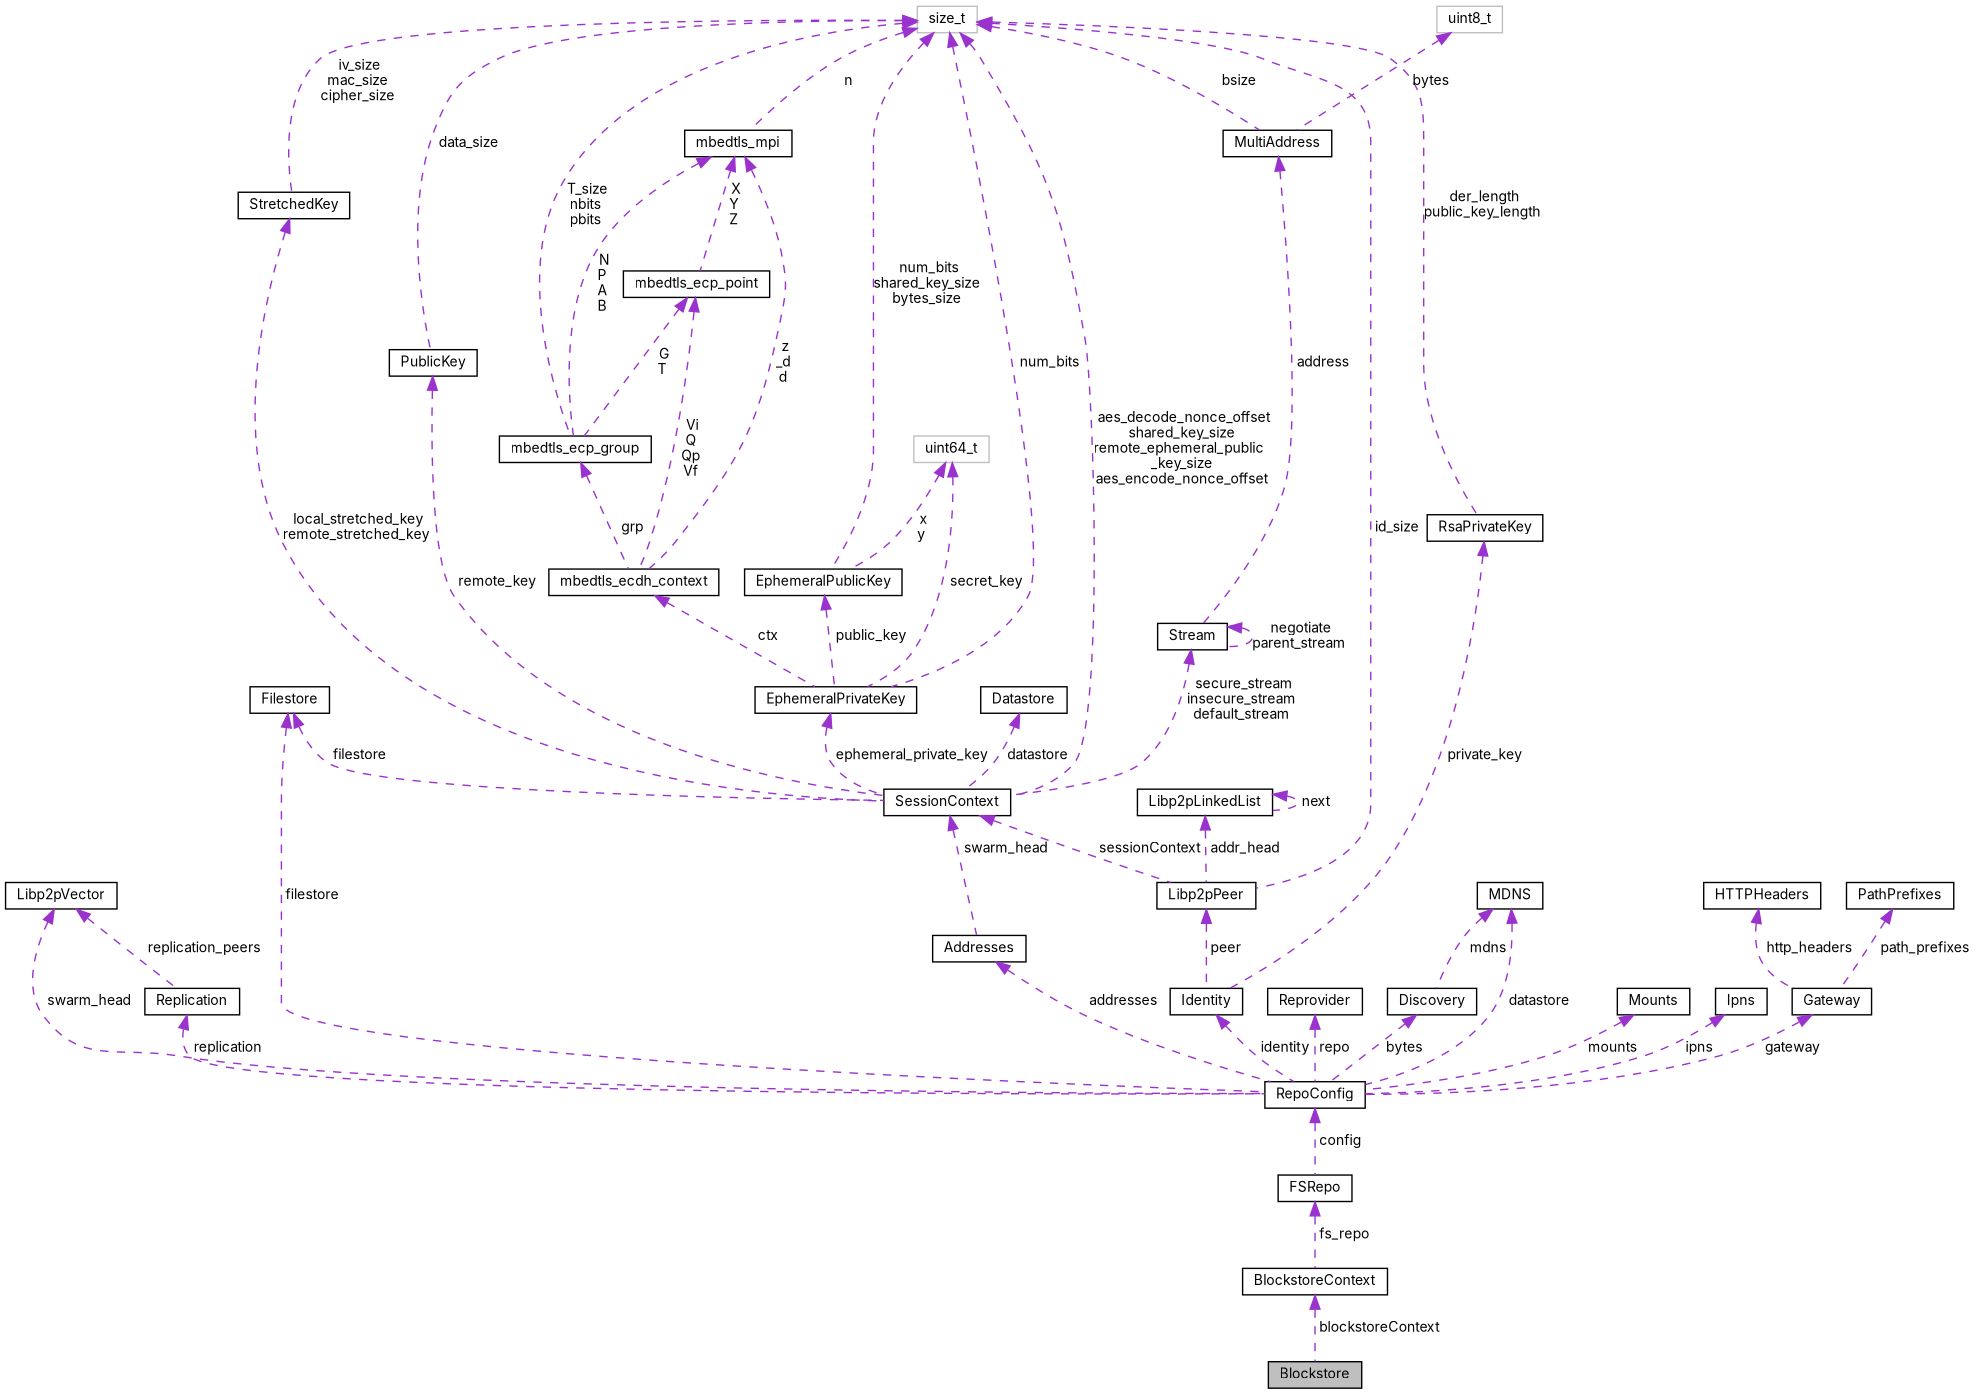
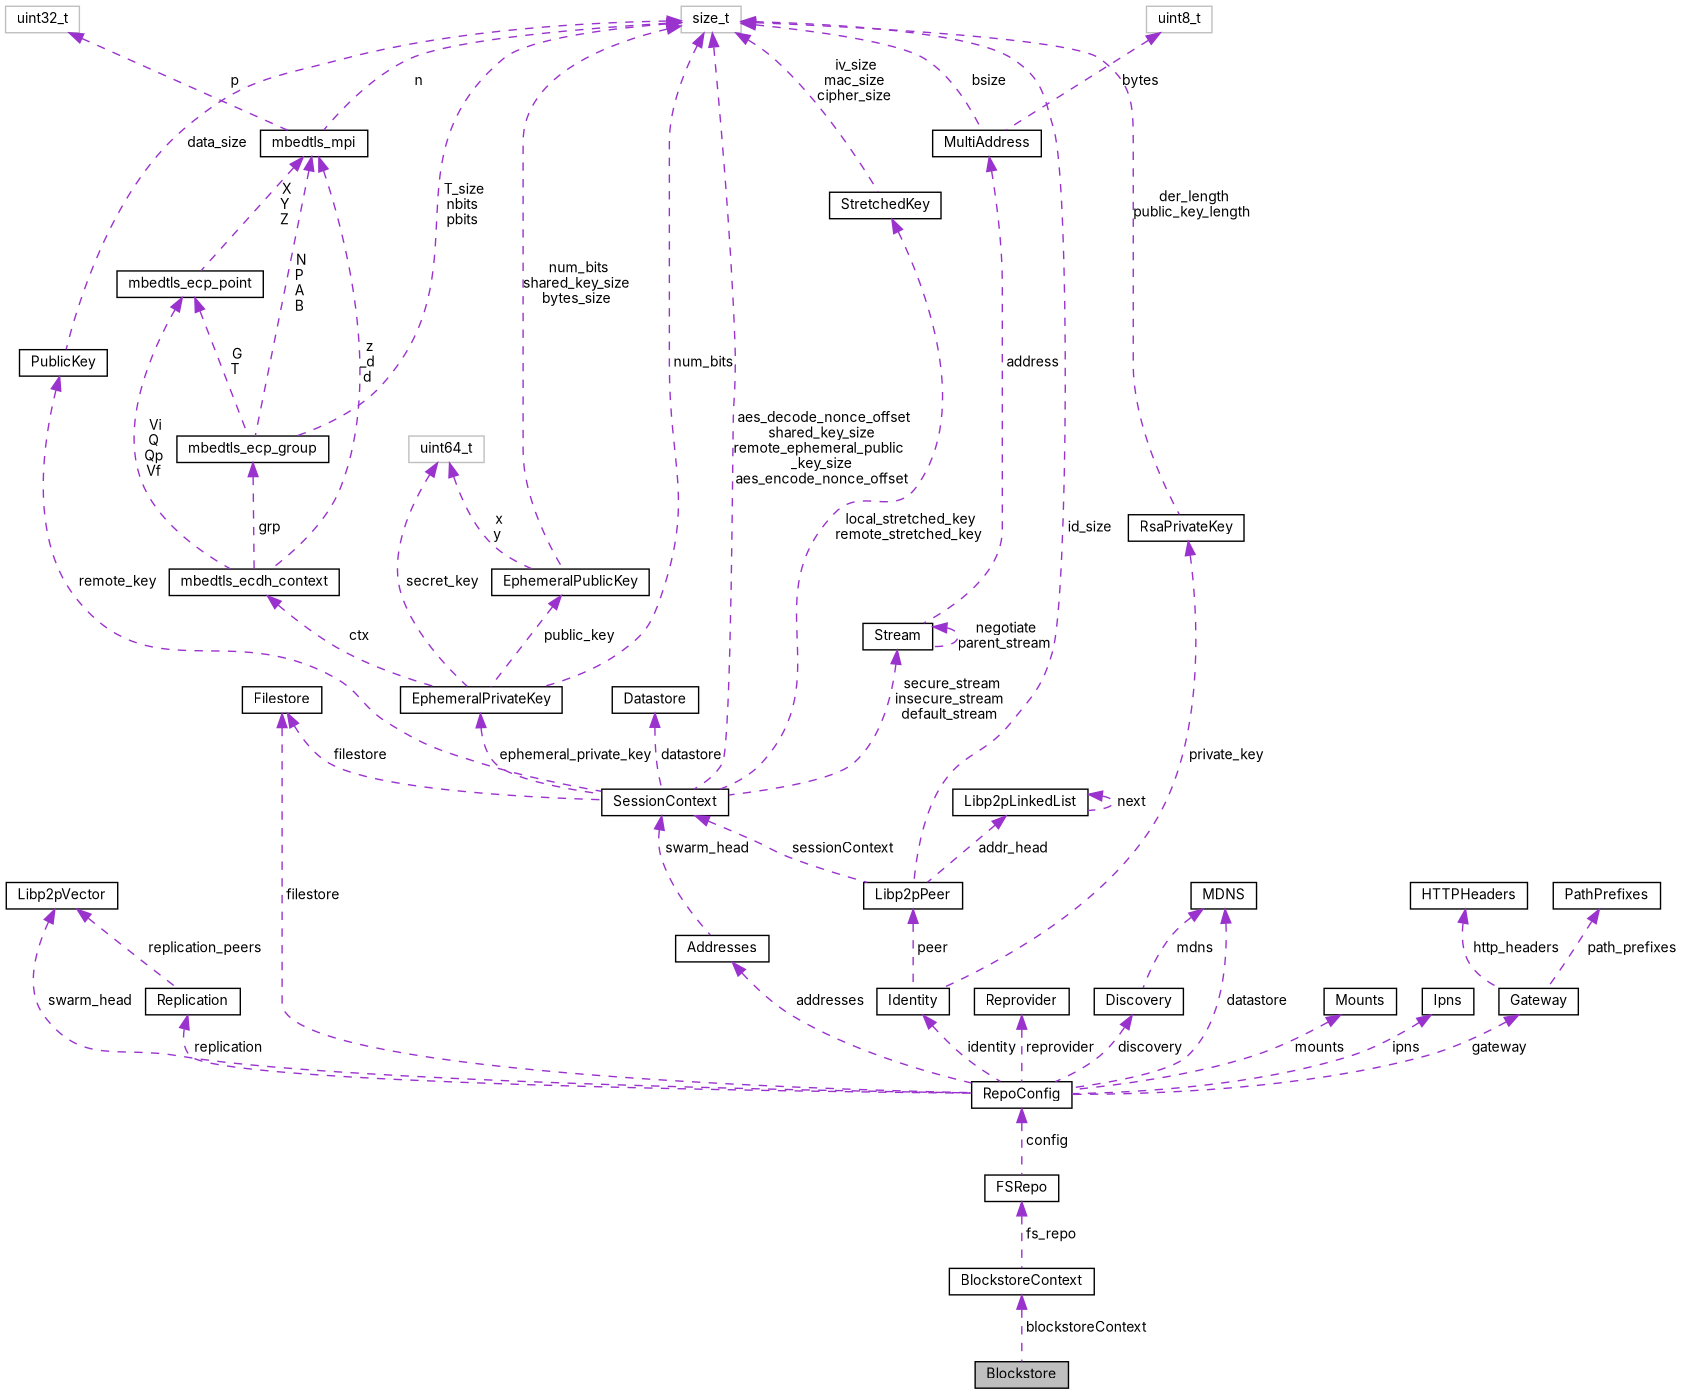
node "uint32_t": added
edge "RepoConfig" -> "Reprovider": label " repo" -> " reprovider"
edge "RepoConfig" -> "Discovery": label " bytes" -> " discovery"
